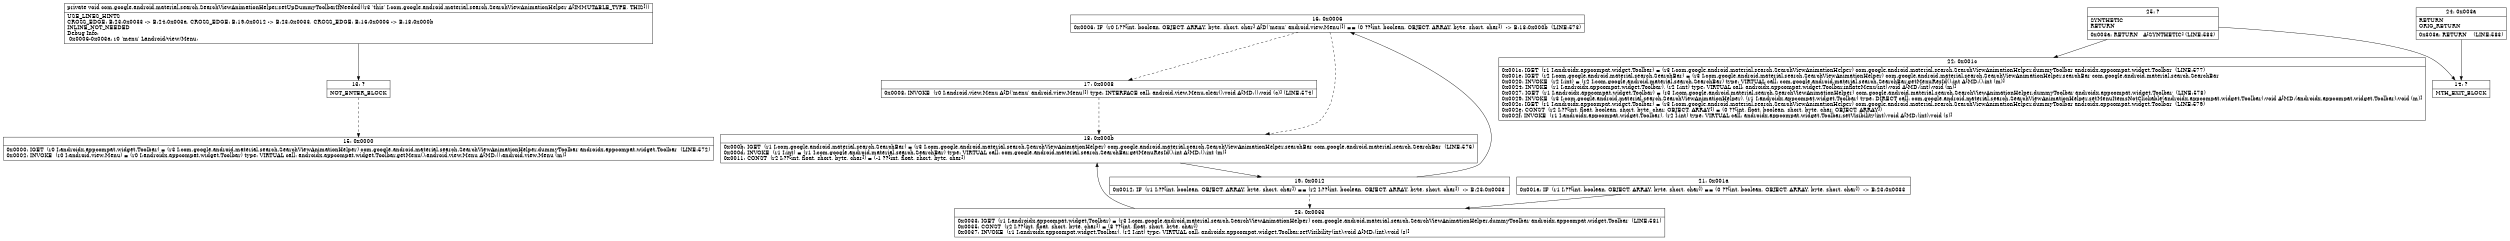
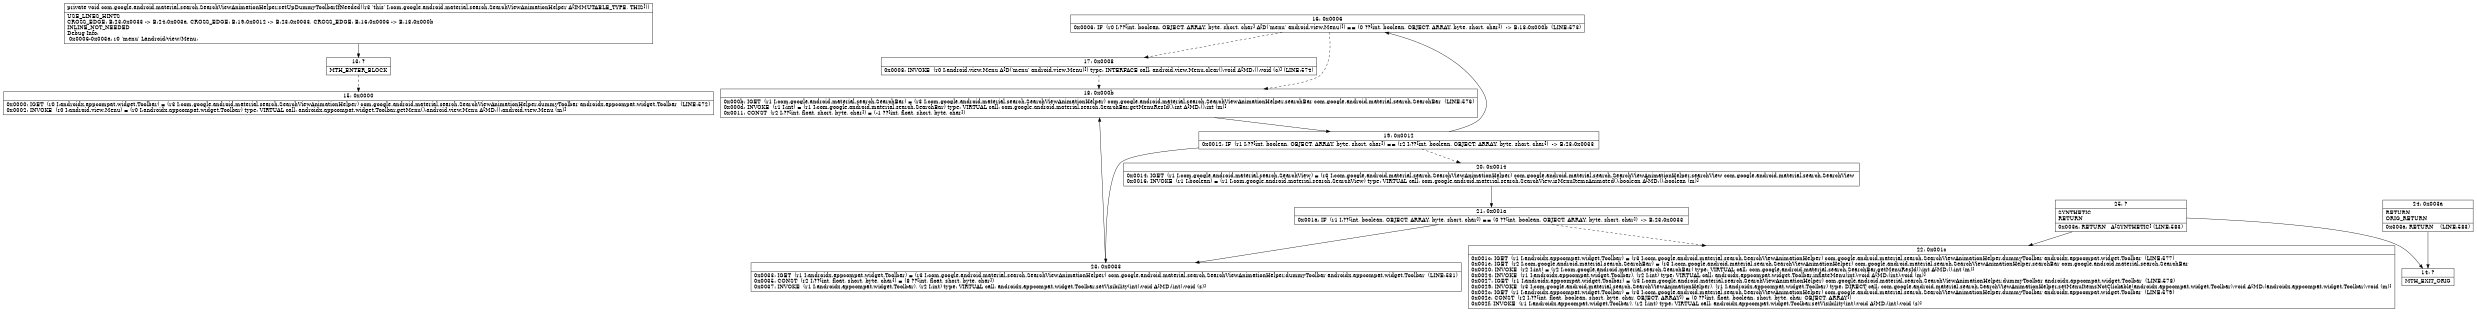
node "13: ?": text "NOT_ENTER_BLOCK" -> "MTH_ENTER_BLOCK"
node "14: ?": text "MTH_EXIT_BLOCK" -> "MTH_EXIT_ORIG"
node "20: 0x0014": added
edge "19: 0x0012" -> "23: 0x0033": style dashed -> solid
edge "21: 0x001a" -> "22: 0x001c": added
